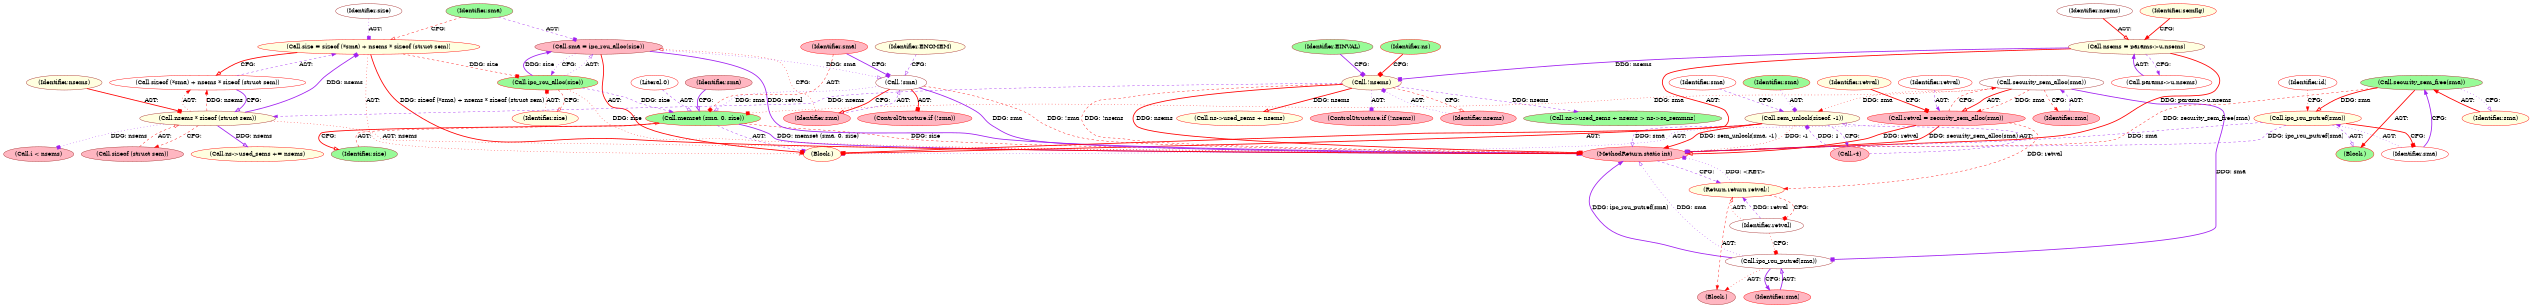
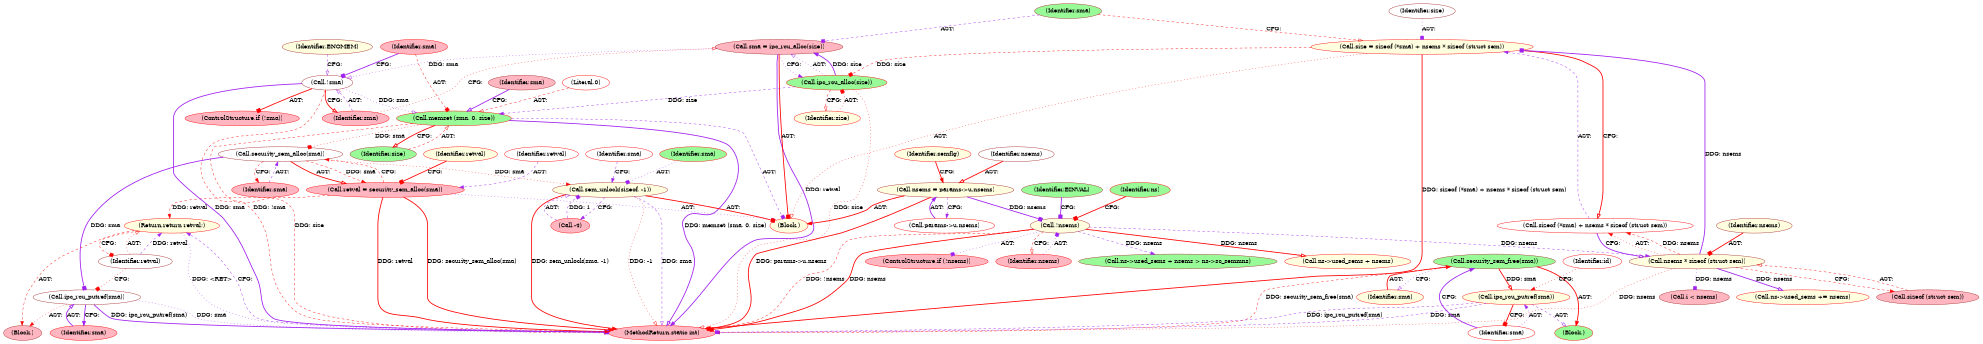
edge "(Literal,0)" -> "(Call,memset (sma, 0, size))": color purple -> red
edge "(Call,security_sem_alloc(sma))" -> "(Call,memset (sma, 0, size))": reversed
edge "(Call,nsems * sizeof (struct sem))" -> "(MethodReturn,static int)": label "AST: nsems" -> "DDG: nsems"
